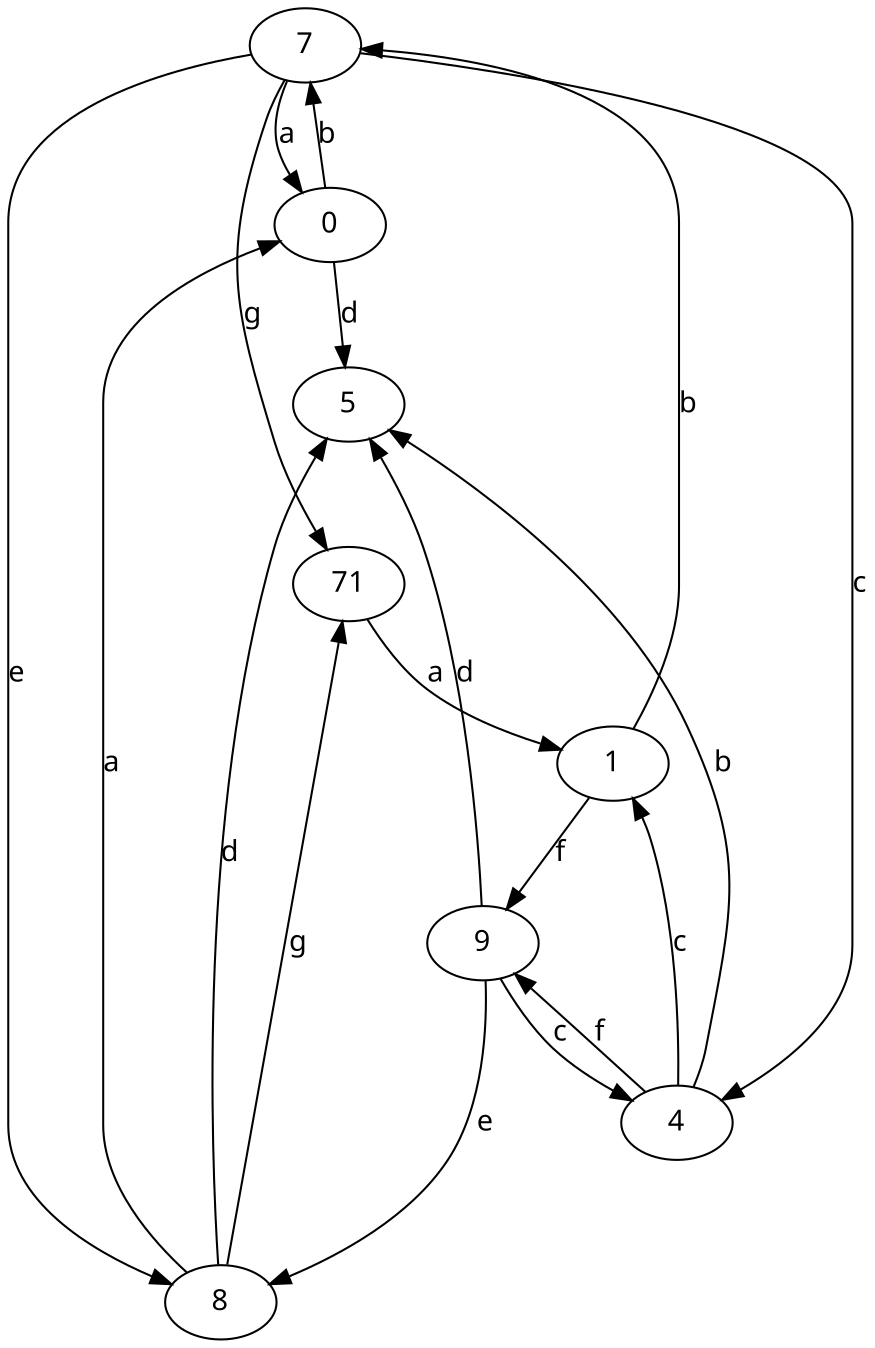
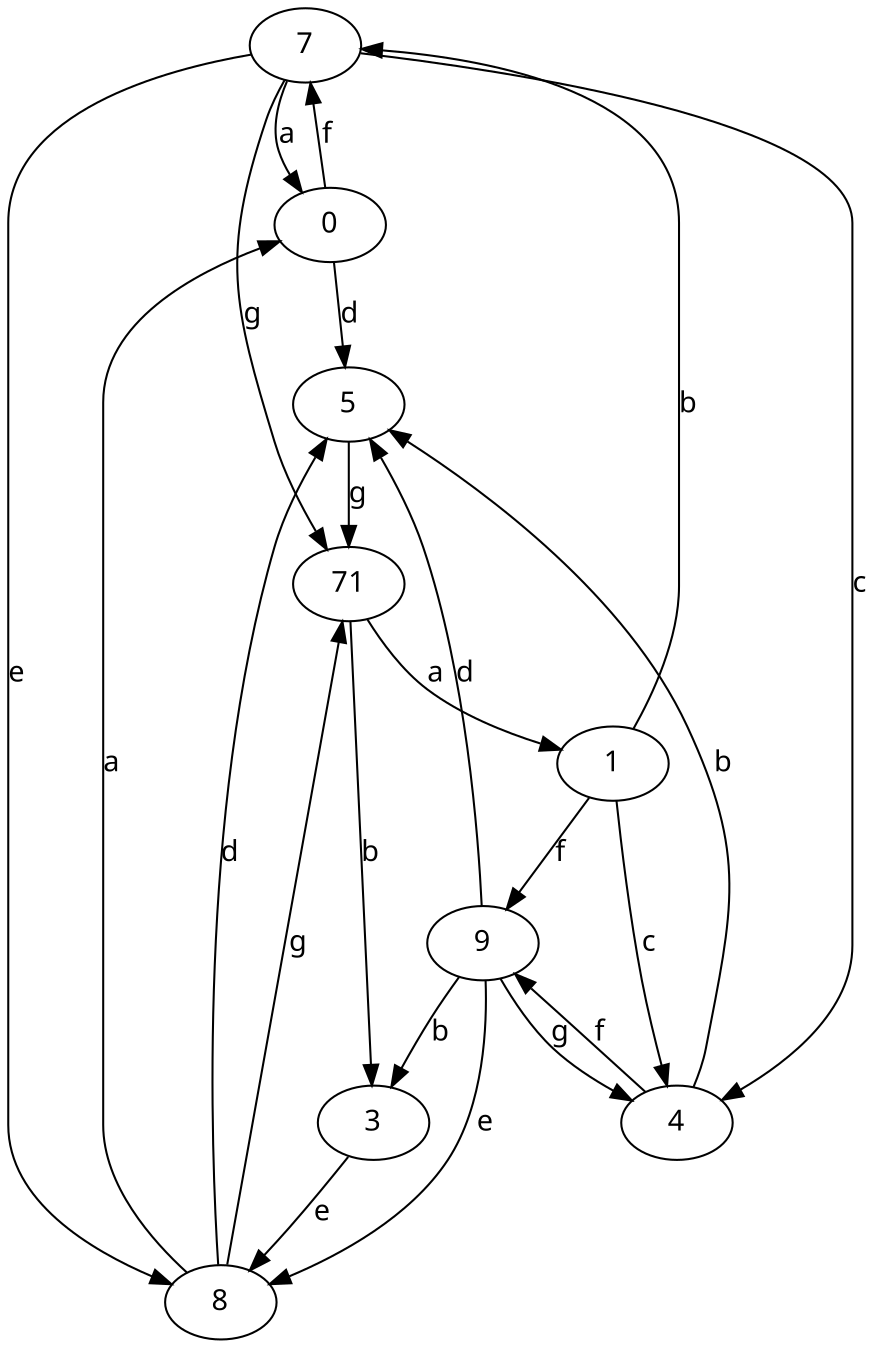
edge "0" -> "7": label "b" -> "f"
edge "5" -> "71": added, label "g"
edge "4" -> "1": reversed
edge "9" -> "4": label "c" -> "g"
node "3": added
